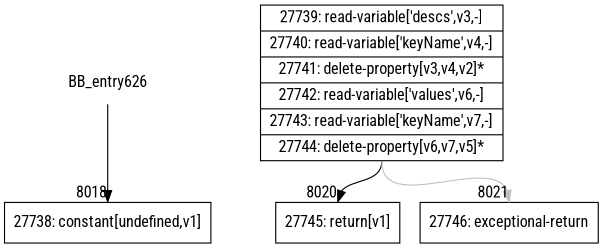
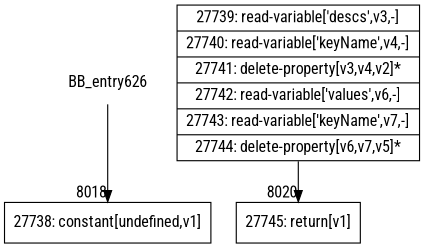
node "27746: exceptional-return": removed
